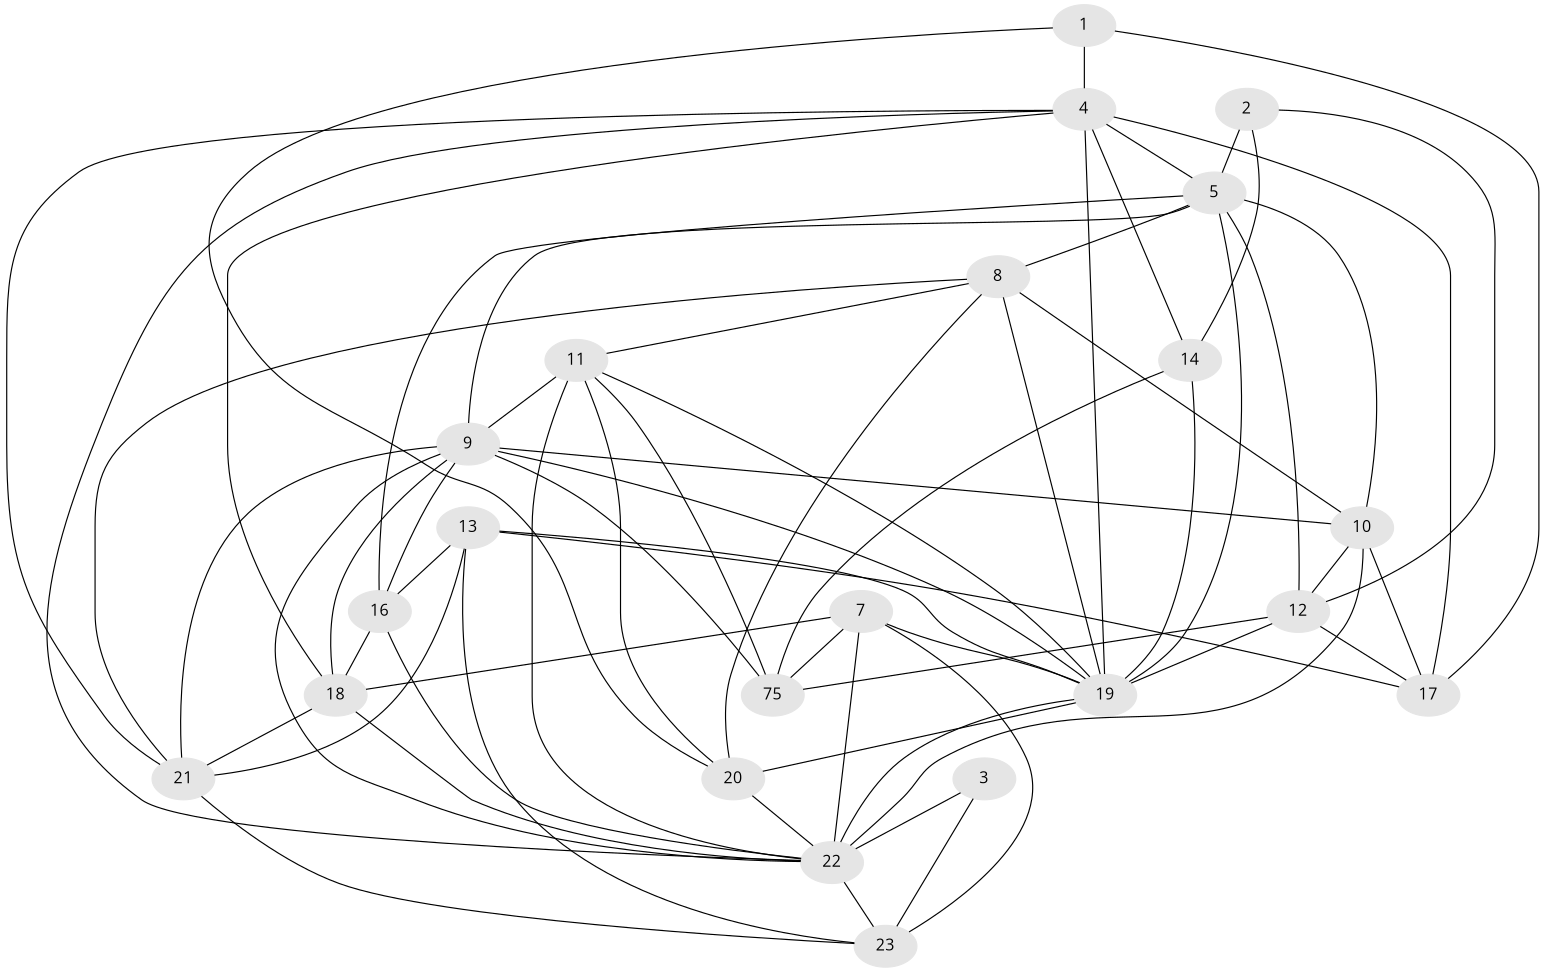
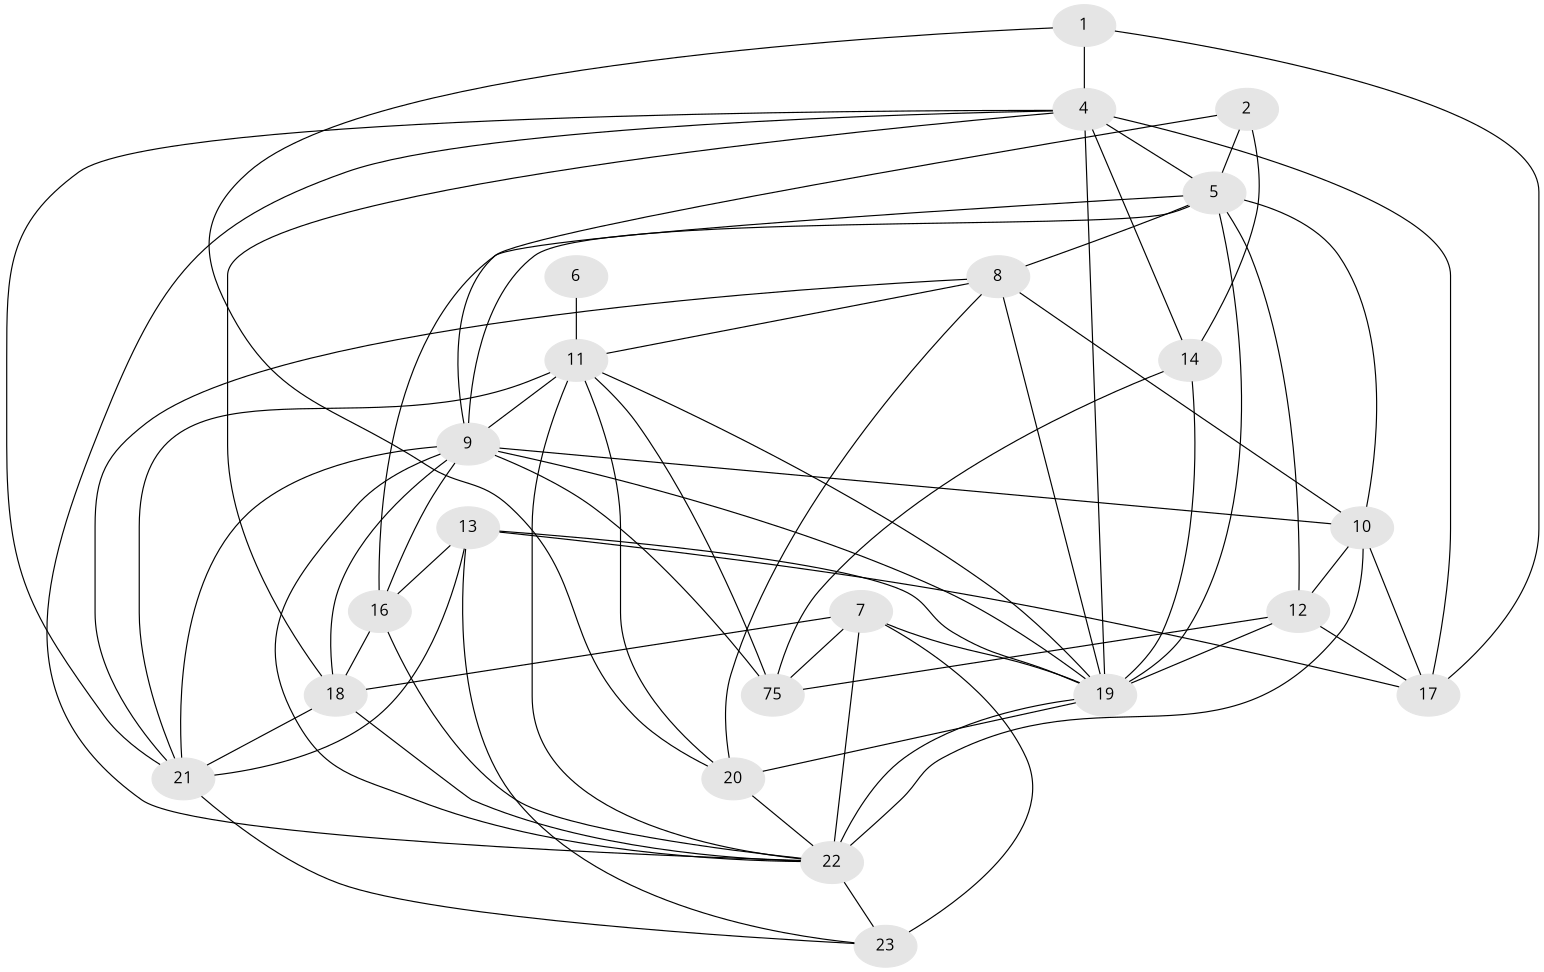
node "6": added
edge "2" -- "12": now "2" -- "9"
edge "11" -- "21": added
node "3": removed
